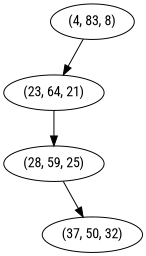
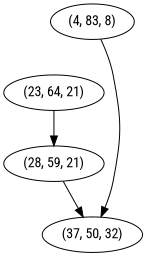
edge "(4, 83, 8)" -> "(23, 64, 21)": now "(4, 83, 8)" -> "(37, 50, 32)"
node "(28, 59, 25)": label "(28, 59, 25)" -> "(28, 59, 21)"
